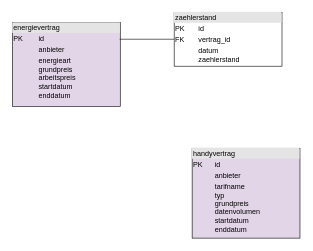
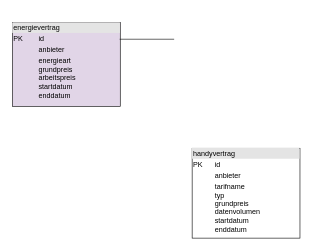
node "zaehlerstand PK id FK vertrag_id datum zaehlerstand": removed
node "handyvertrag PK id anbieter tarifname typ grundpreis datenvolumen startdatum enddatum": fillcolor #e1d5e7 -> #ffffff
